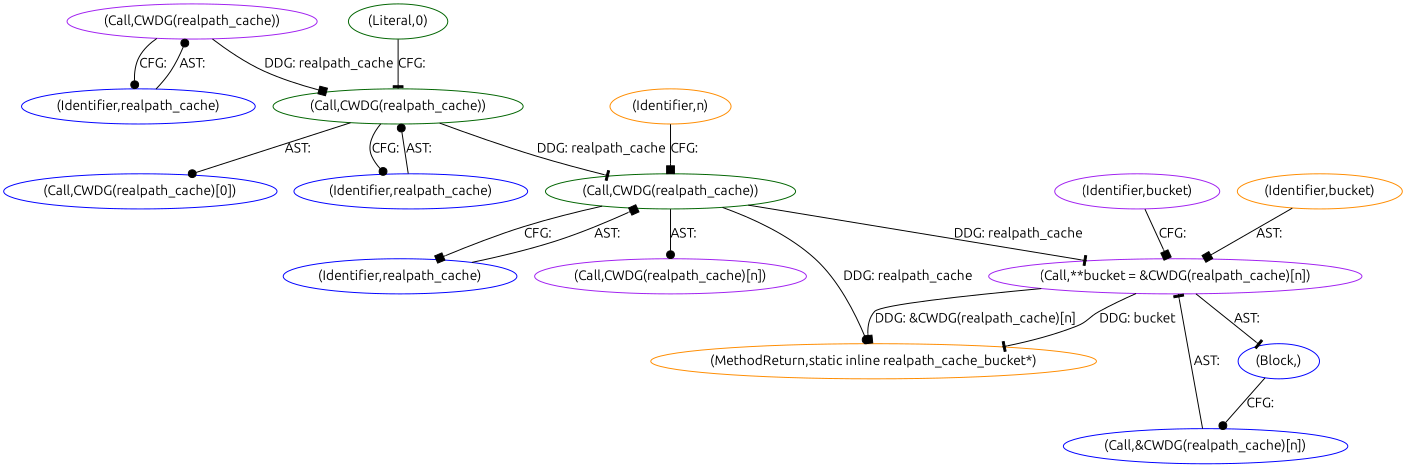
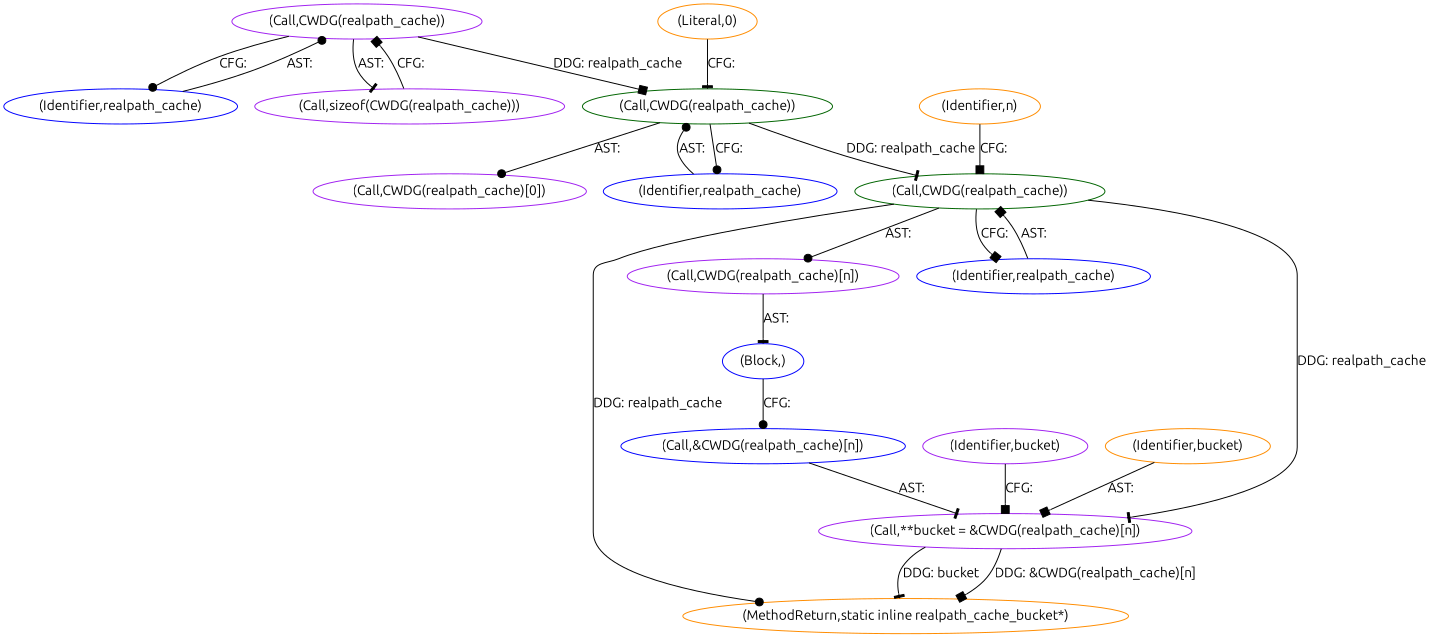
node "(Literal,0)": color darkgreen -> darkorange
node "(Call,sizeof(CWDG(realpath_cache)))": added
node "(Call,CWDG(realpath_cache)[0])": color blue -> purple
edge "(Call,**bucket = &CWDG(realpath_cache)[n])" -> "(Block,)": now "(Call,CWDG(realpath_cache)[n])" -> "(Block,)"
